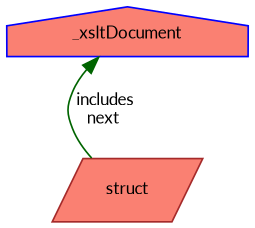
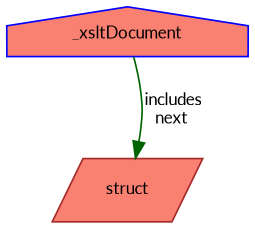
edge "struct" -> "_xsltDocument": reversed
